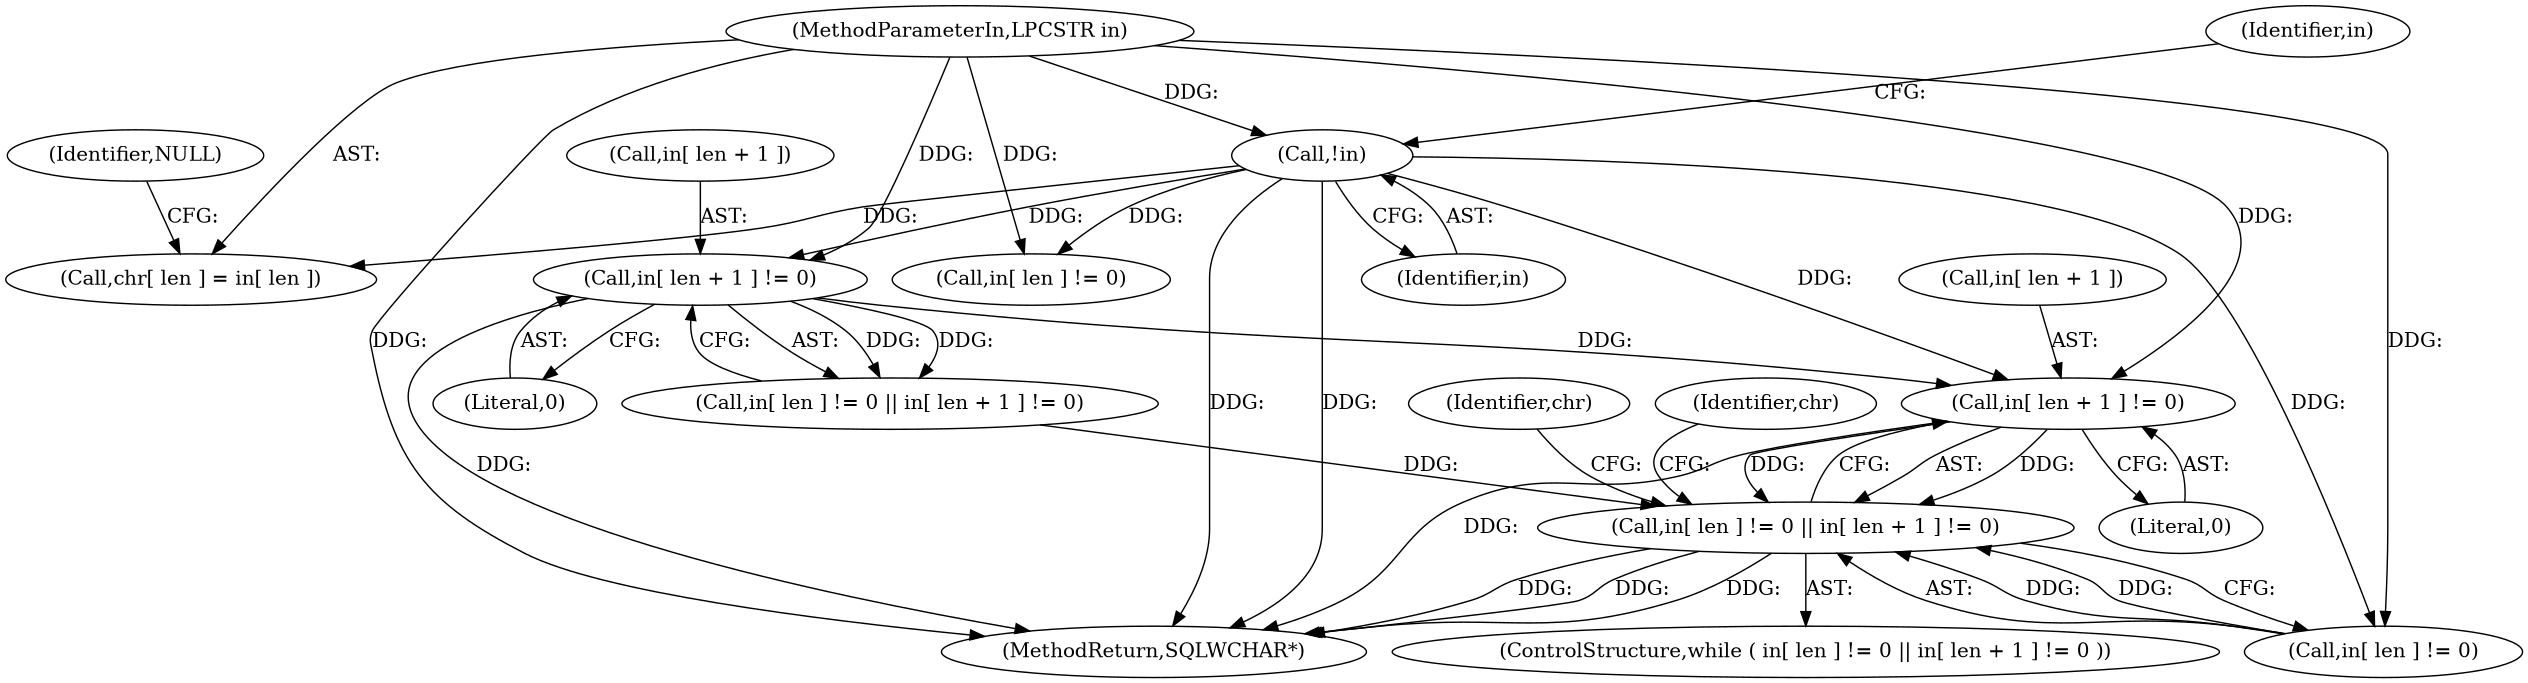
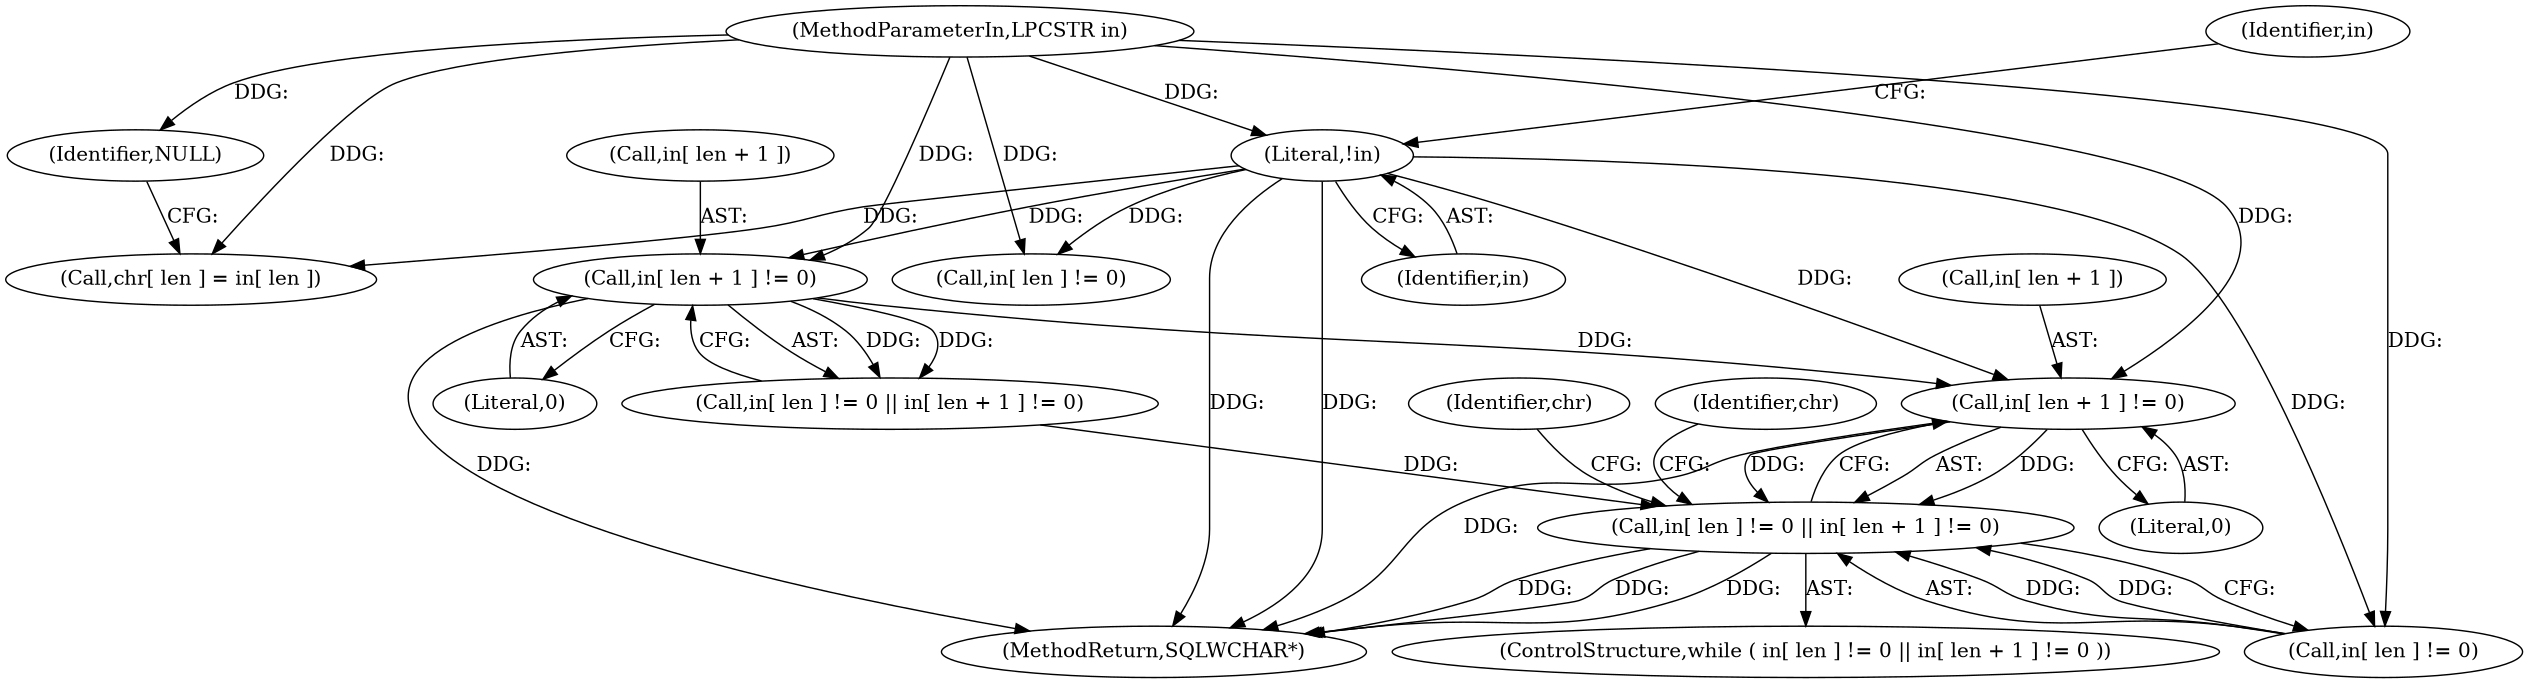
edge "(MethodParameterIn,LPCSTR in)" -> "(Call,chr[ len ] = in[ len ])": label "AST: " -> "DDG: "
node "(Call,!in)": label "(Call,!in)" -> "(Literal,!in)"
edge "(MethodParameterIn,LPCSTR in)" -> "(MethodReturn,SQLWCHAR*)": now "(MethodParameterIn,LPCSTR in)" -> "(Identifier,NULL)"
